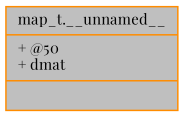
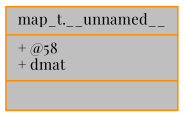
node "map_t.__unnamed__": text "+ @50" -> "+ @58"
